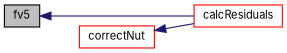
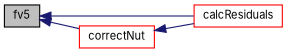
edge "correctNut" -> "fv5": added
